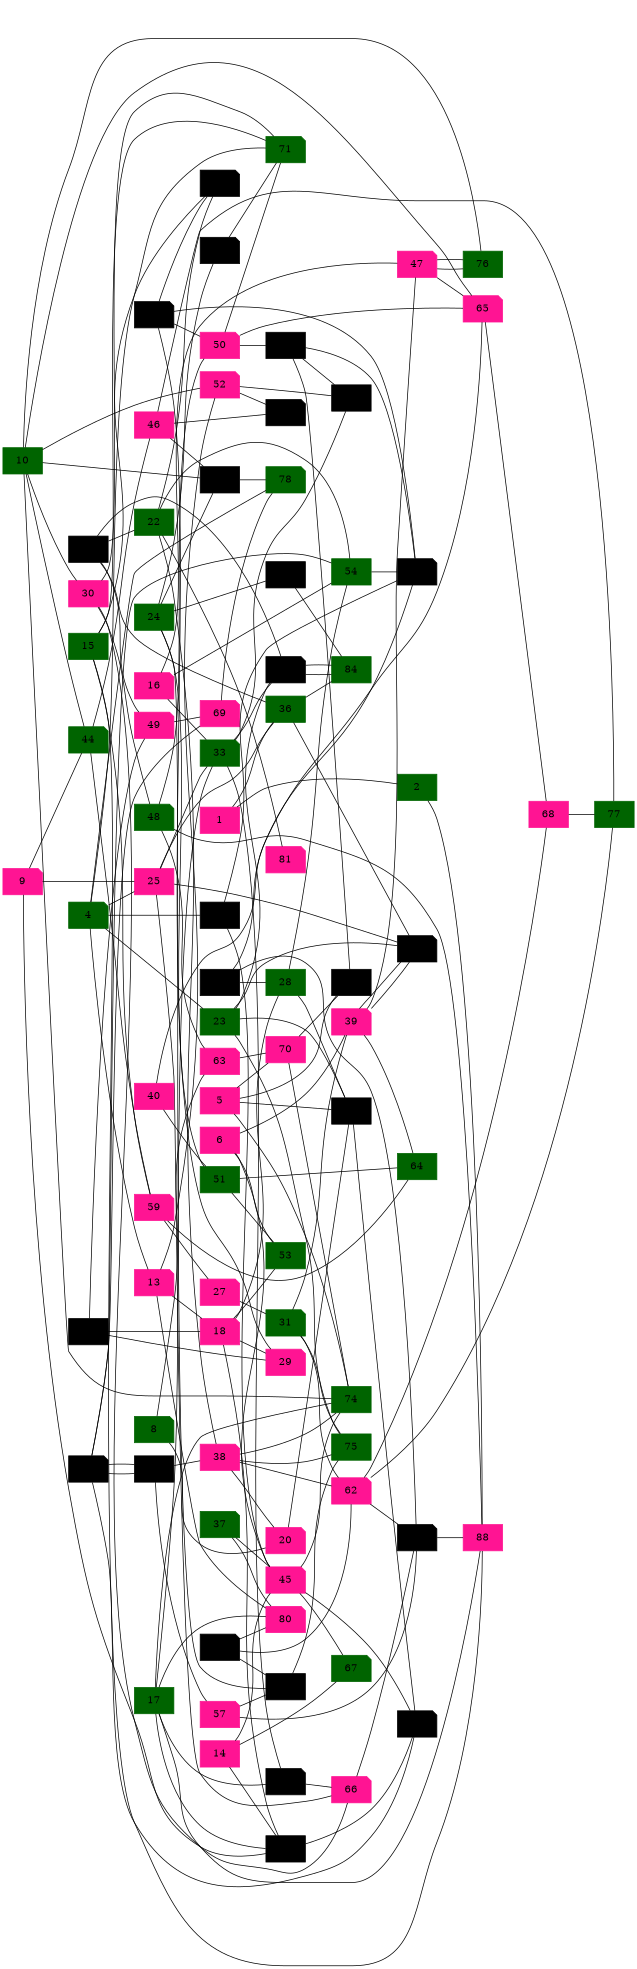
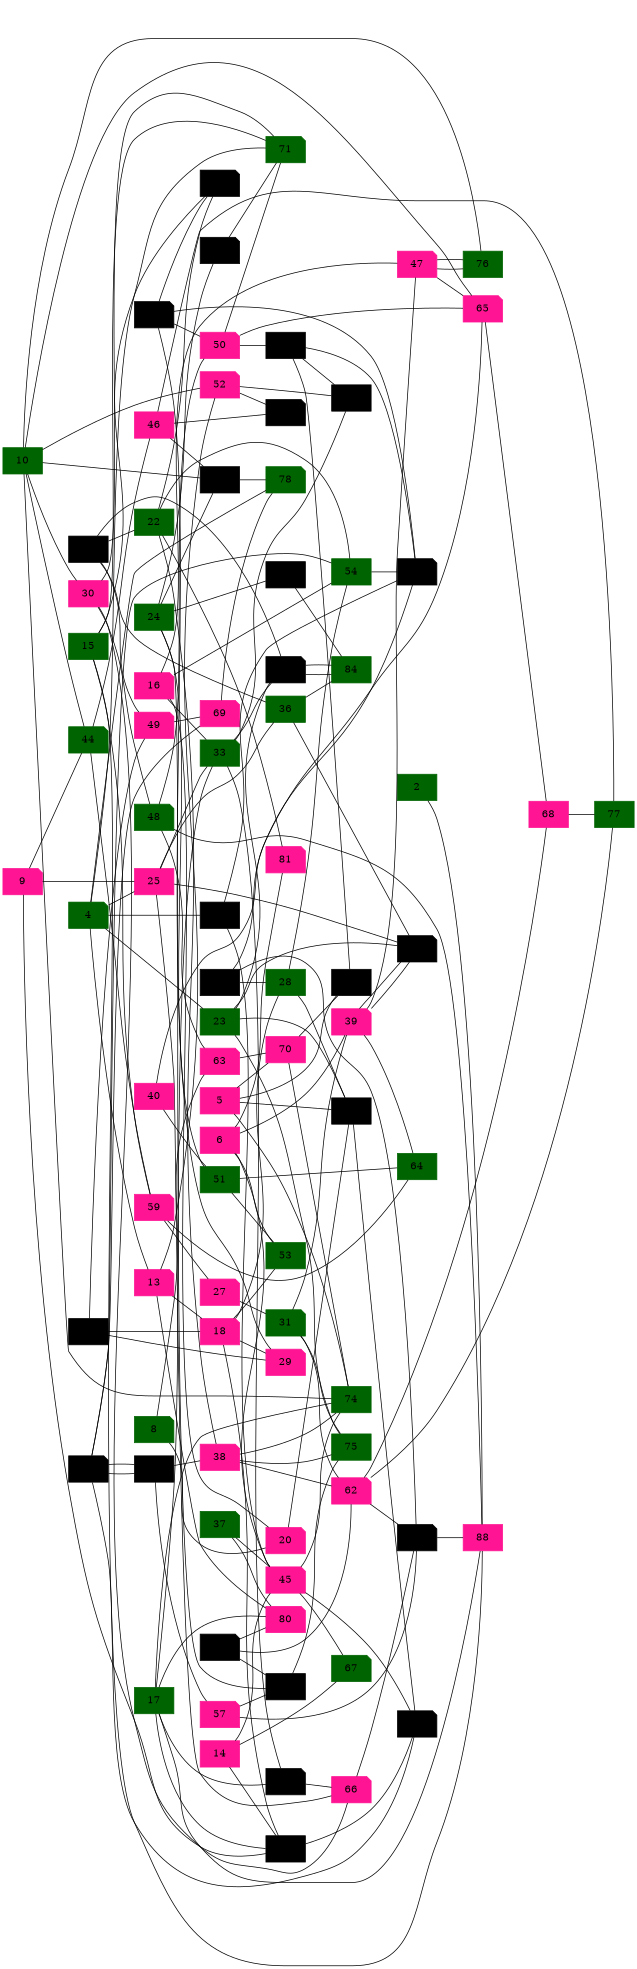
node "1": removed
edge "81" -- "6": added
edge "38" -- "20": now "16" -- "20"
